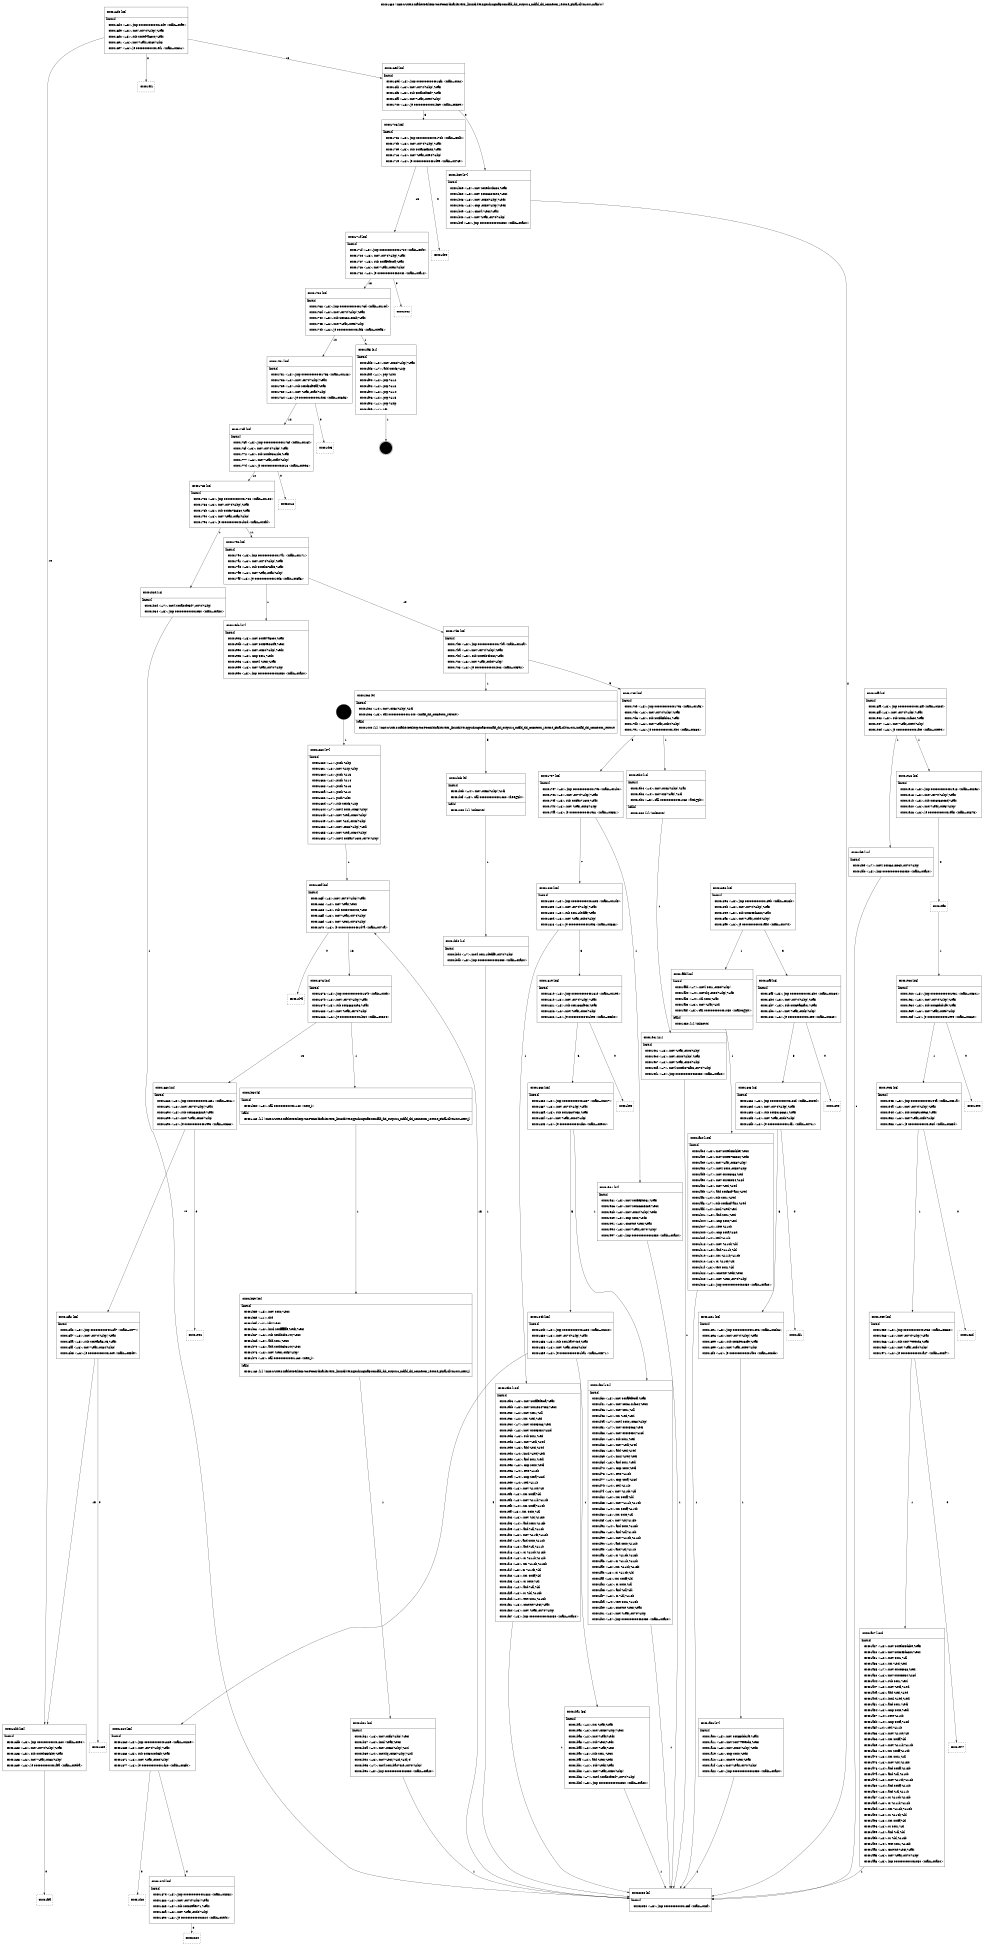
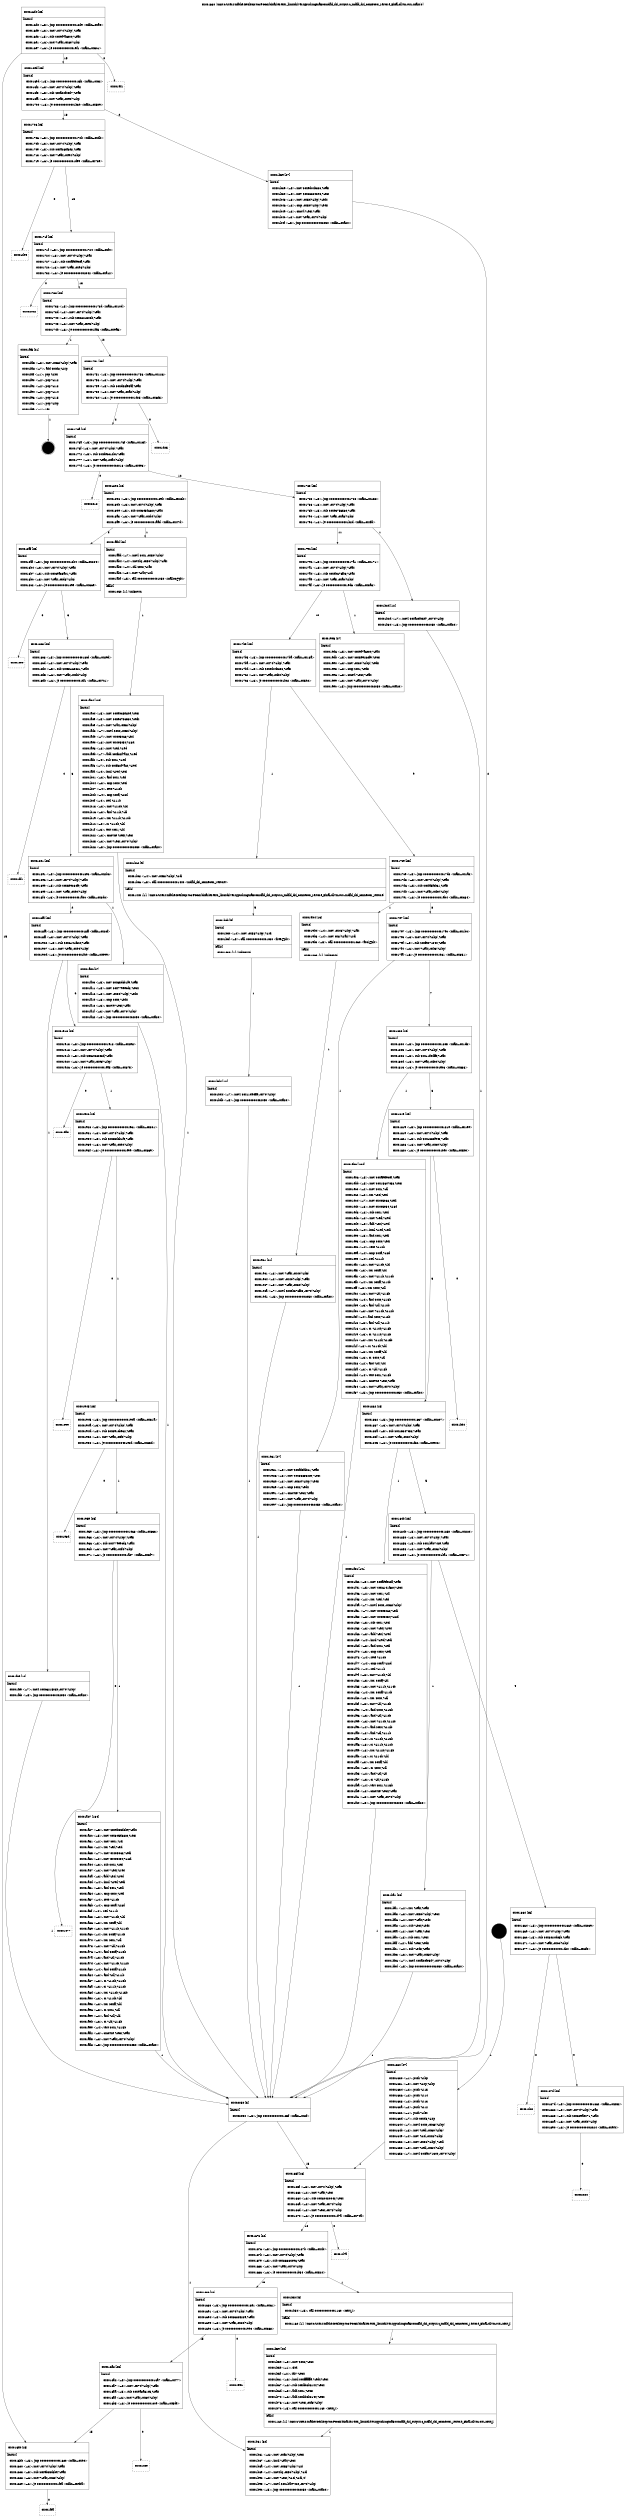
edge "0x4016ed [25]" -> "0x401706 [25]": label " 6" -> " 13"
edge "0x401751 [25]" -> "0x40176a [25]": label " 12" -> " 2"
edge "0x4018fa [25]" -> "0x401913 [25]": label " 1" -> " 6"
edge "0x4018e1 [25]" -> "0x4018fa [25]": added, label "2"
edge "0x401ea5" -> "0x40192c [25]": now "0x401913 [25]" -> "0x40192c [25]"
edge "0x401b81 [32]" -> "0x402050 [5]": reversed
